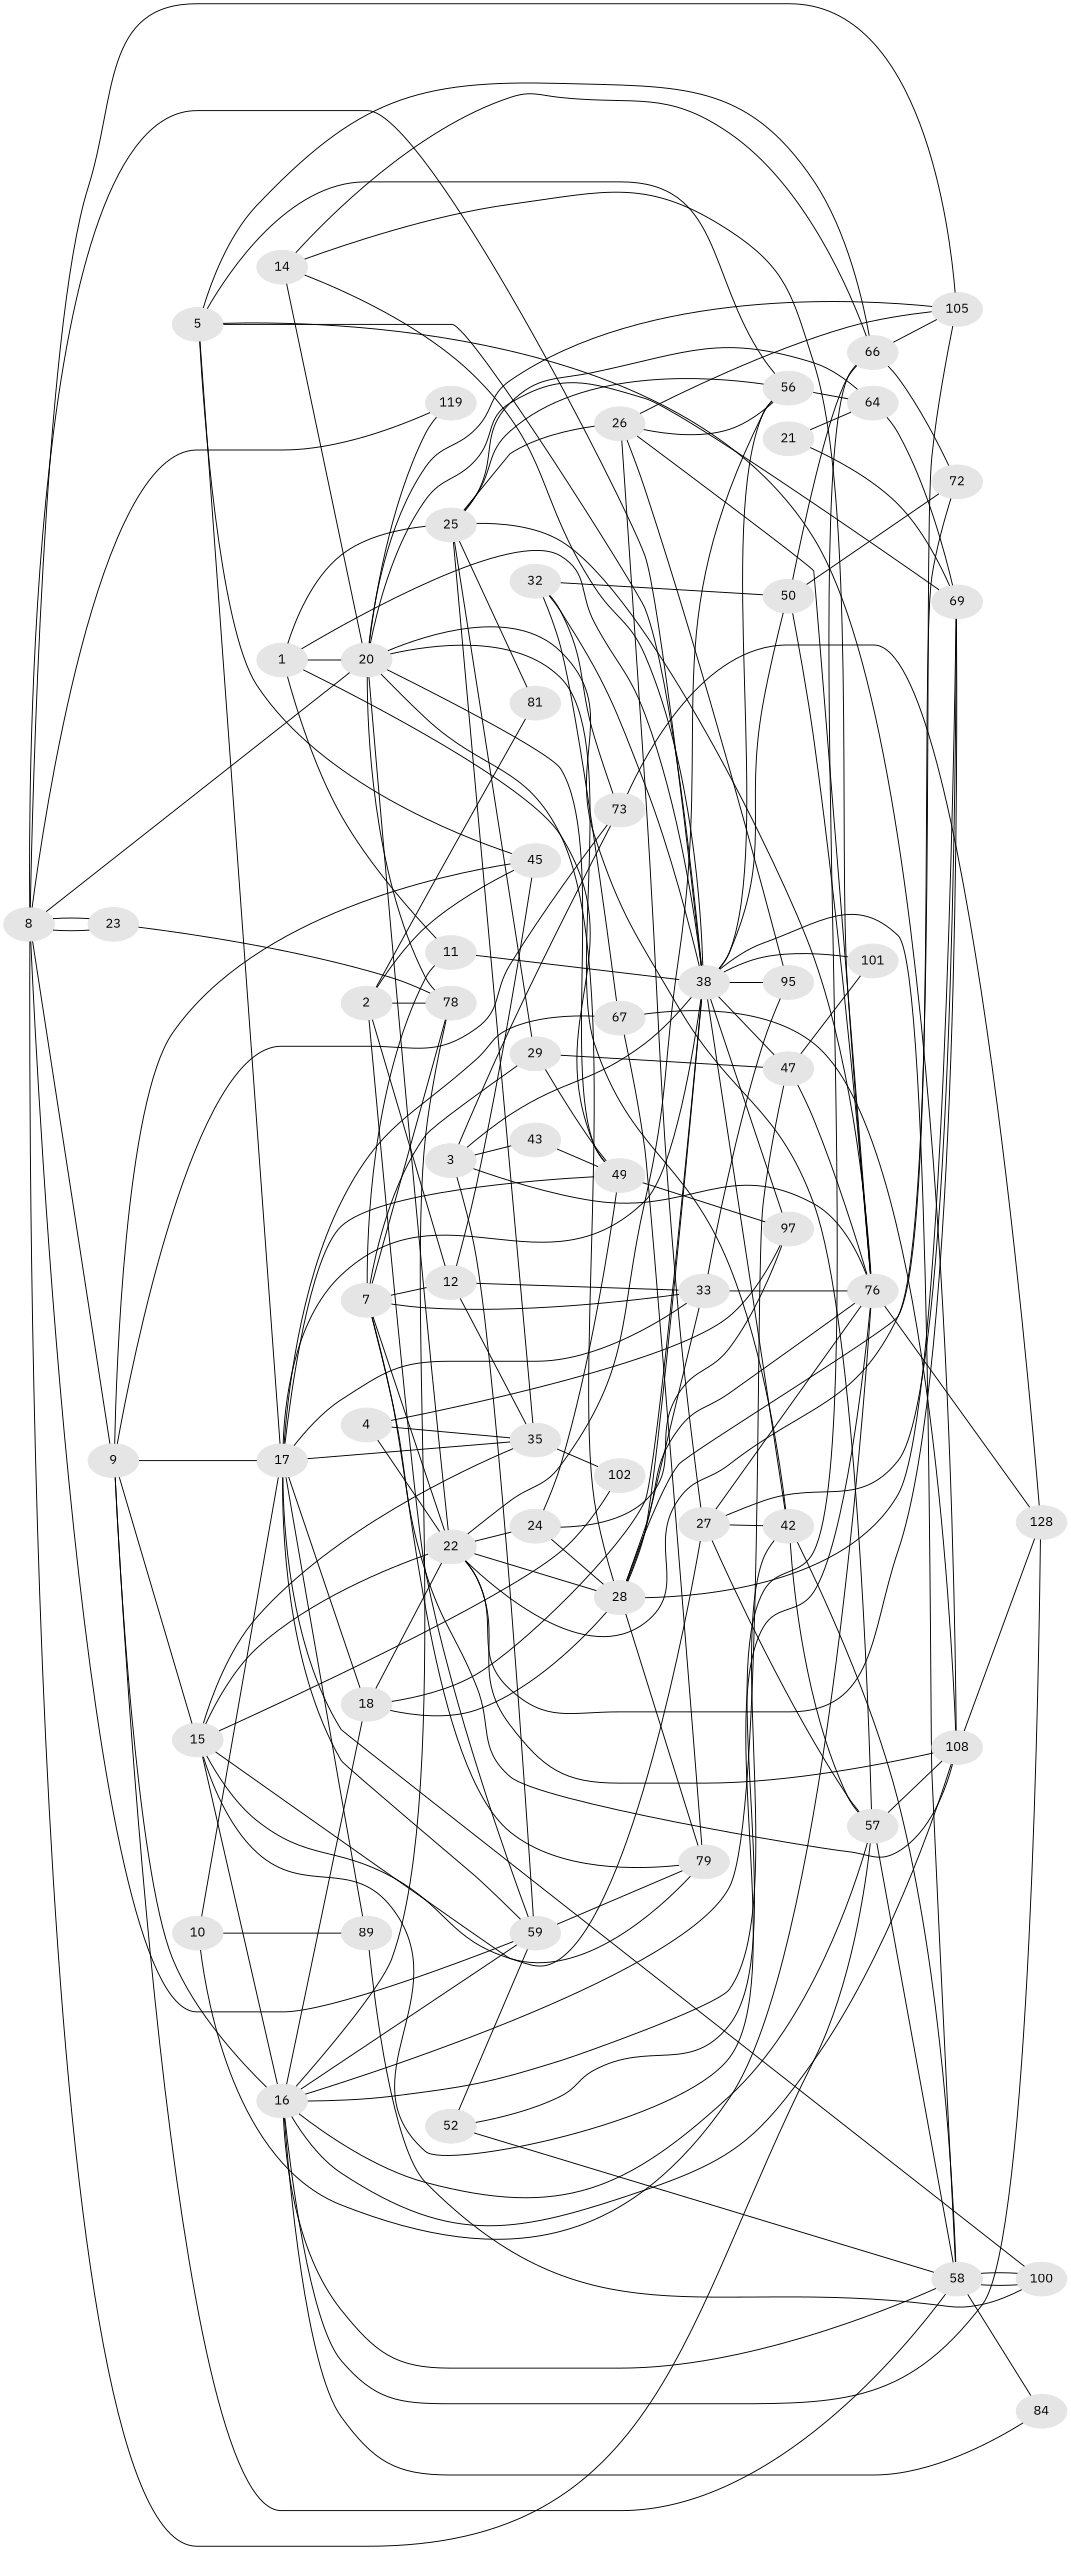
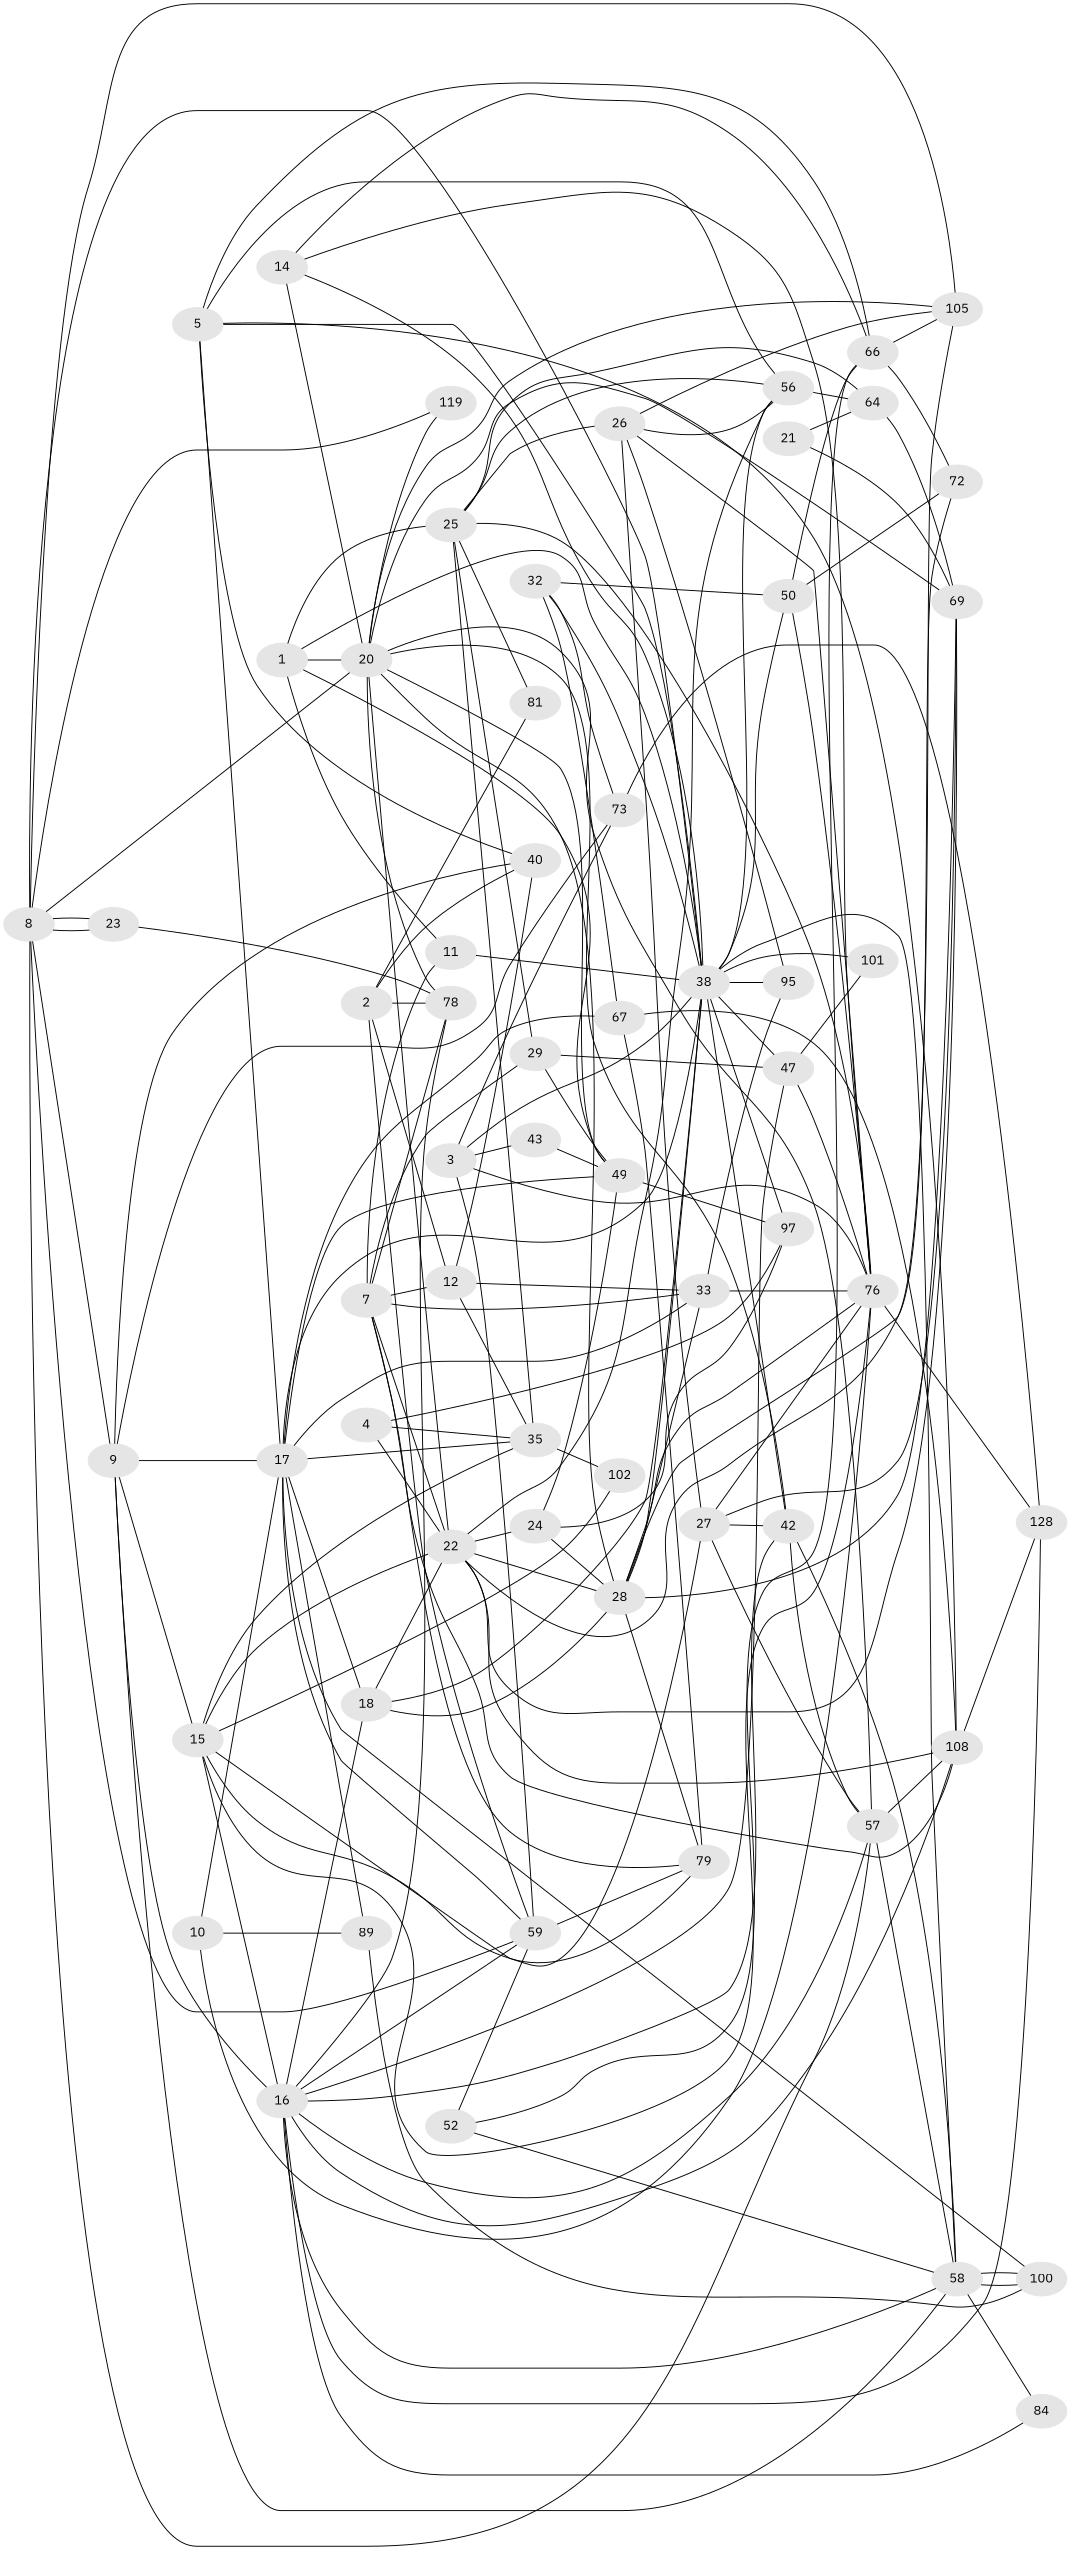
node "45": label "45" -> "40"
